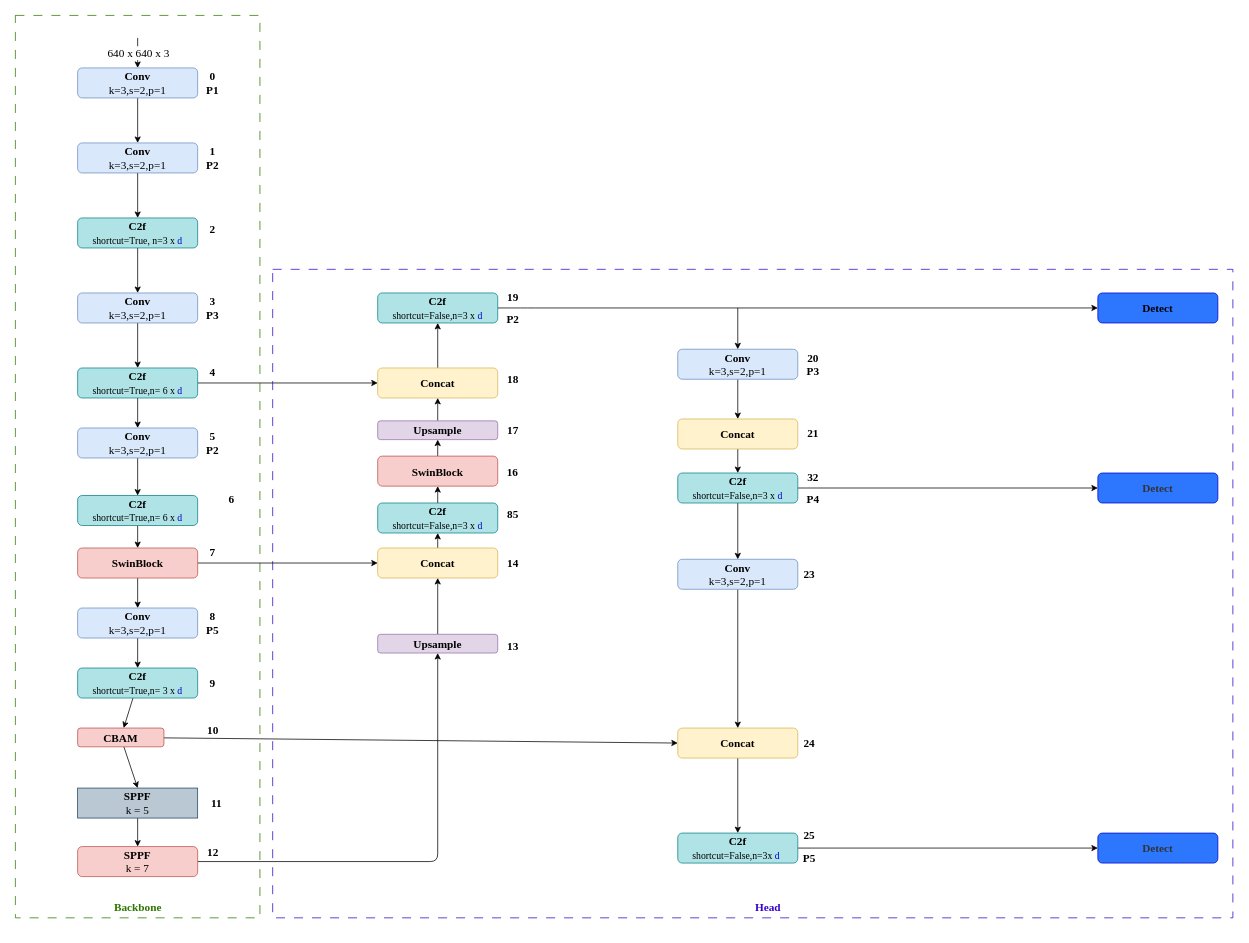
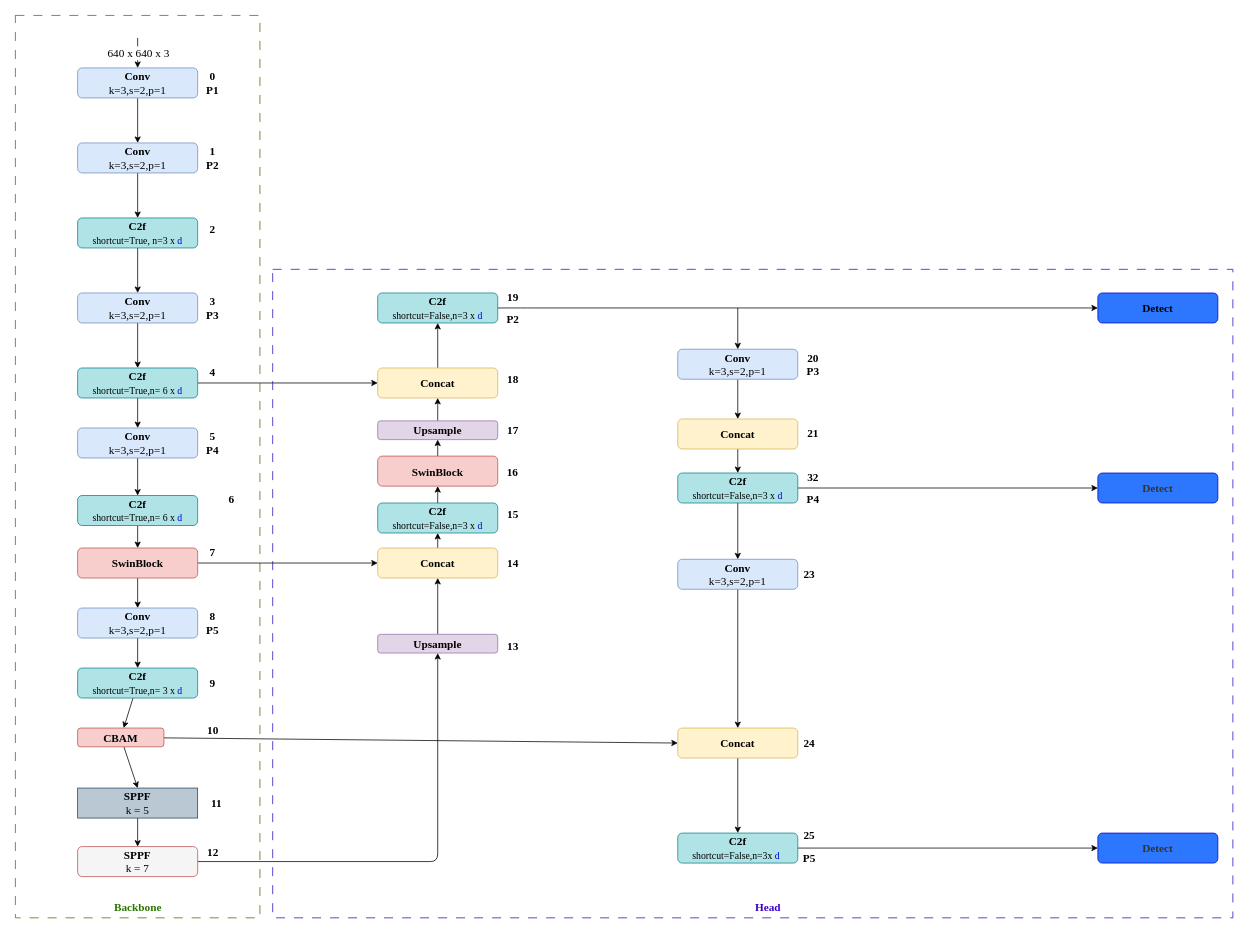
node "5 P2": label "5 P2" -> "5 P4"
node "85": label "85" -> "15"
node "SPPF k = 7": fillcolor #f8cecc -> #f5f5f5
